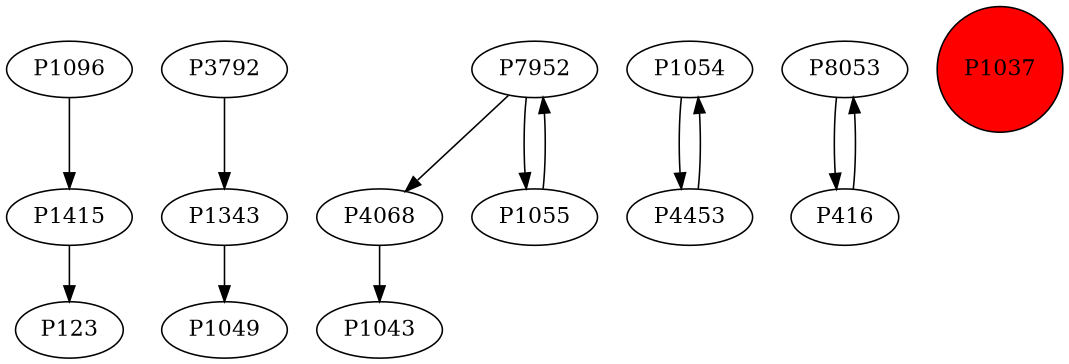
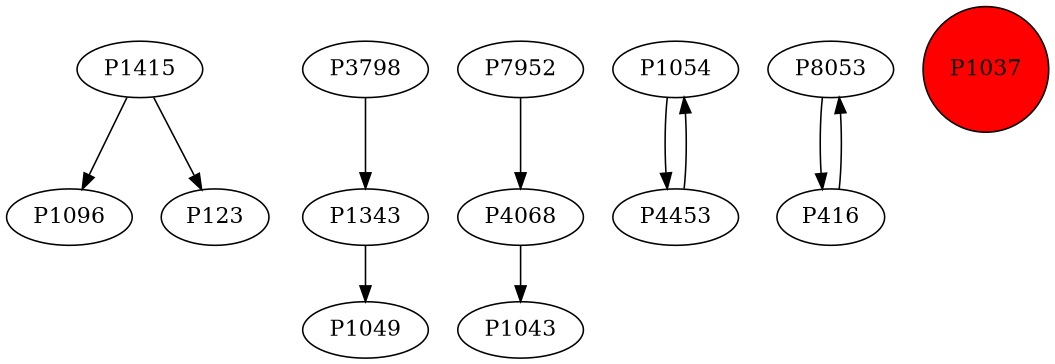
node "P3792": label "P3792" -> "P3798"
edge "P1096" -> "P1415": reversed
node "P1055": removed
